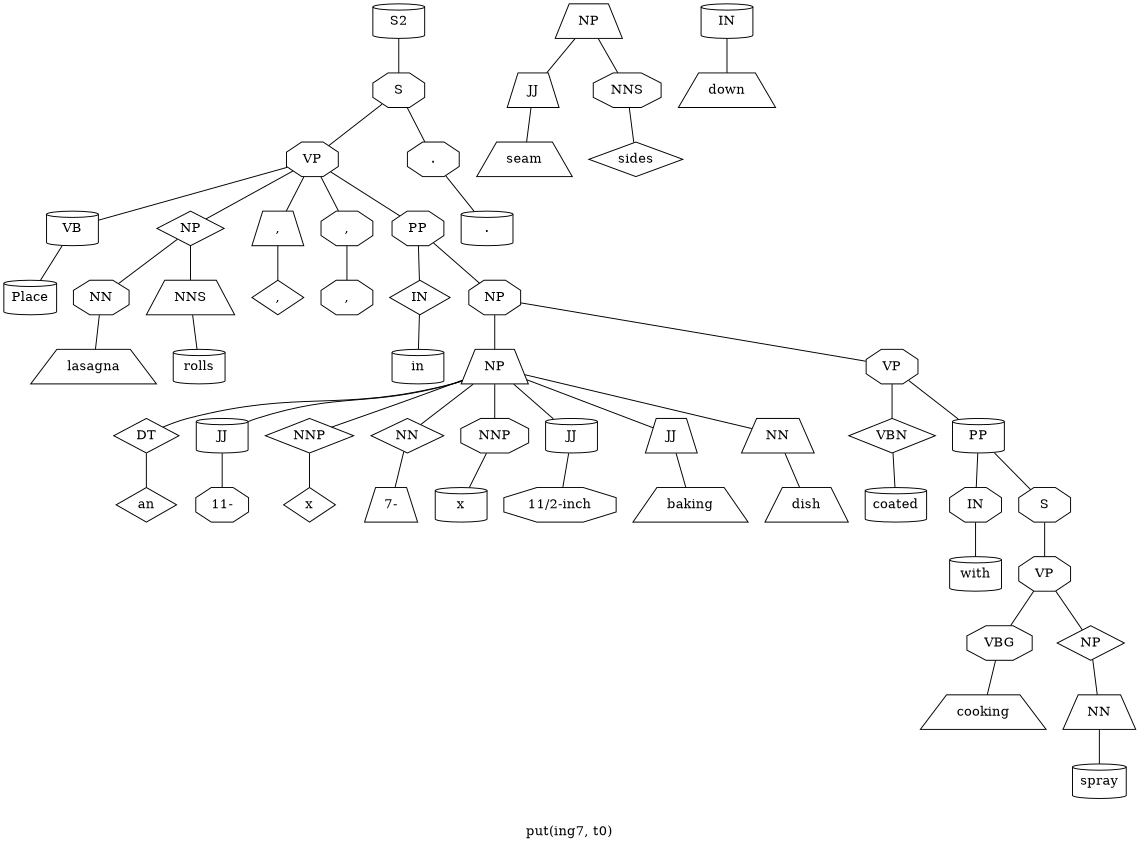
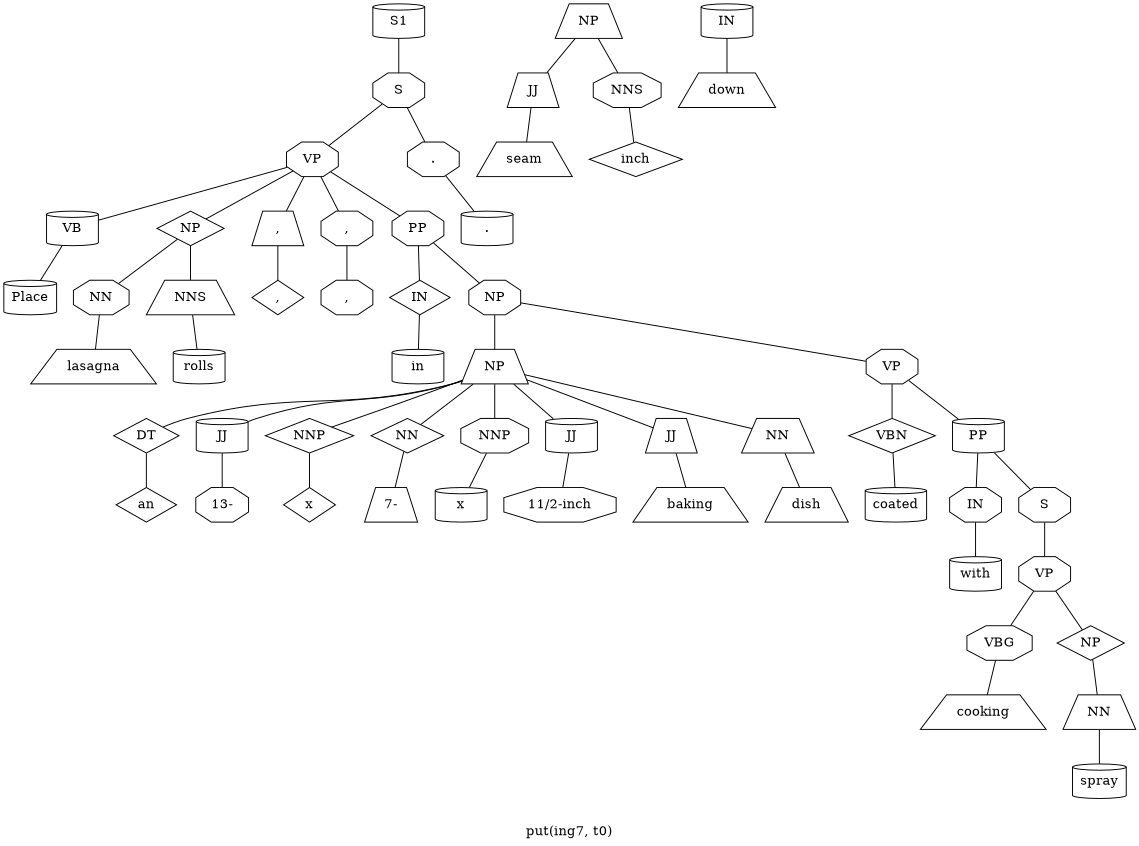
node "S2": label "S2" -> "S1"
node "sides": label "sides" -> "inch"
node "11-": label "11-" -> "13-"
